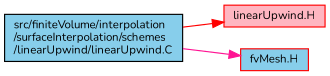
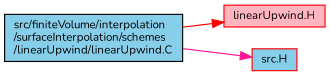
node "fvMesh.H": label "fvMesh.H" -> "src.H"
